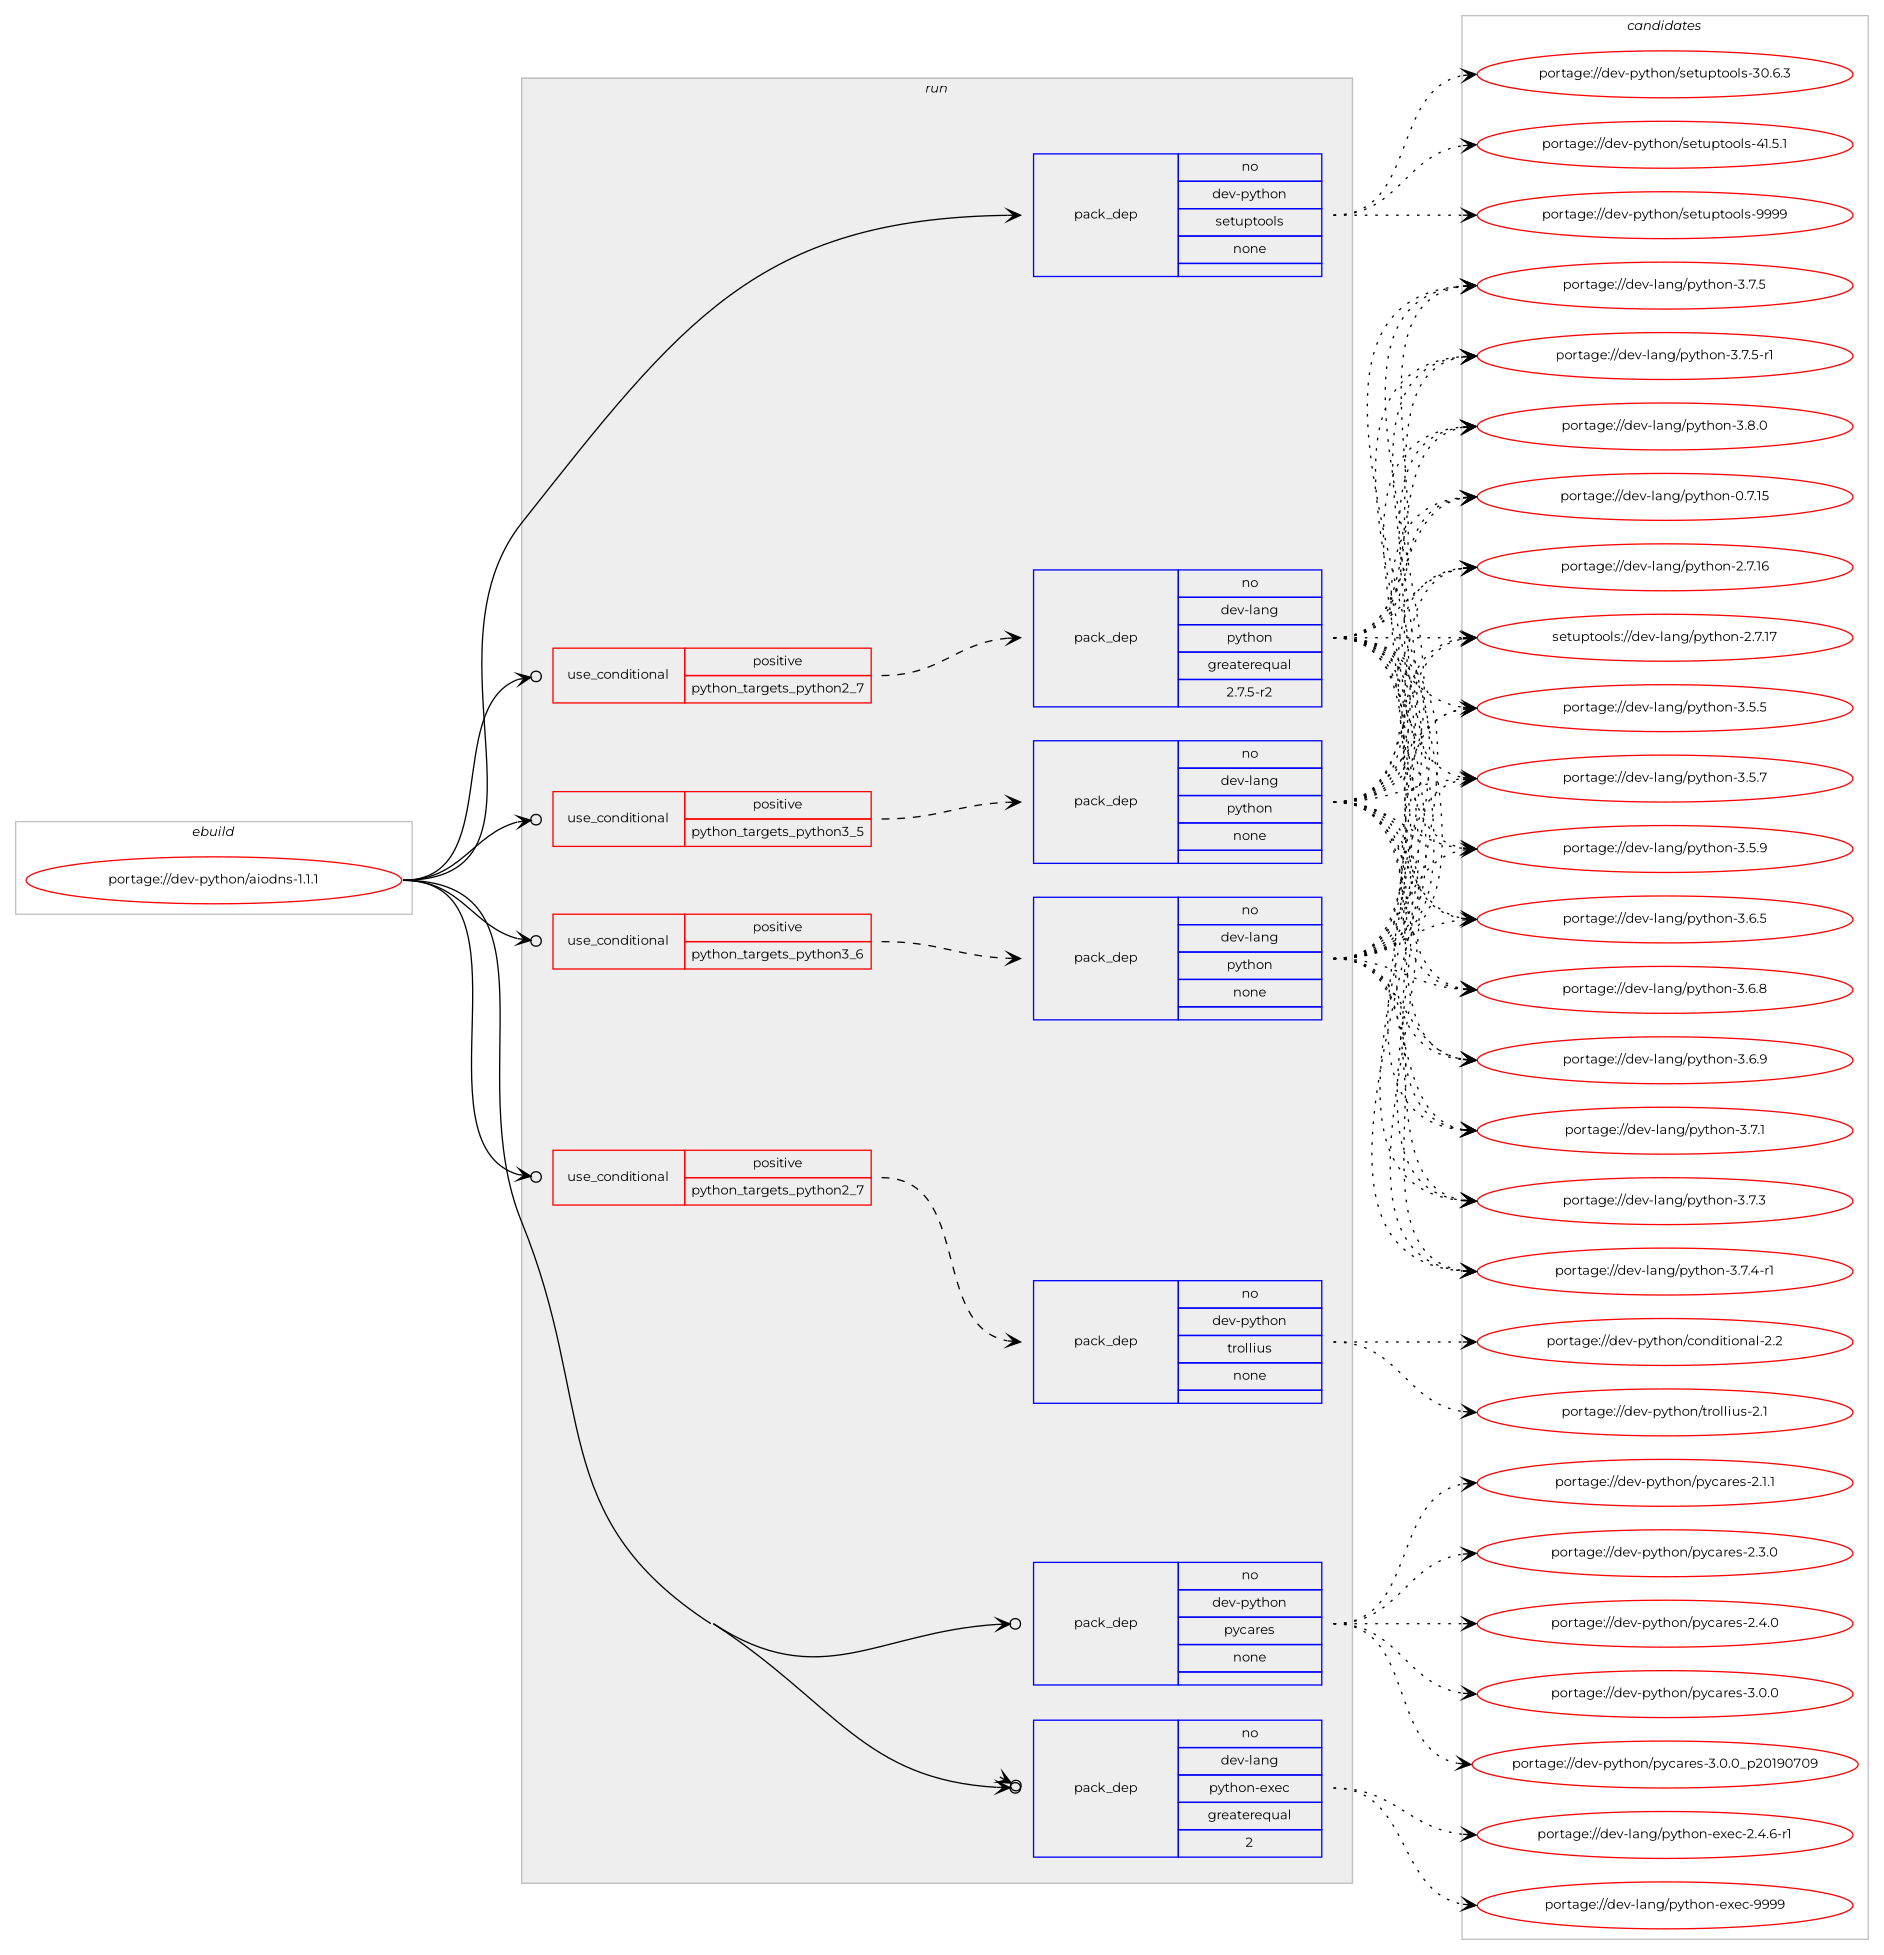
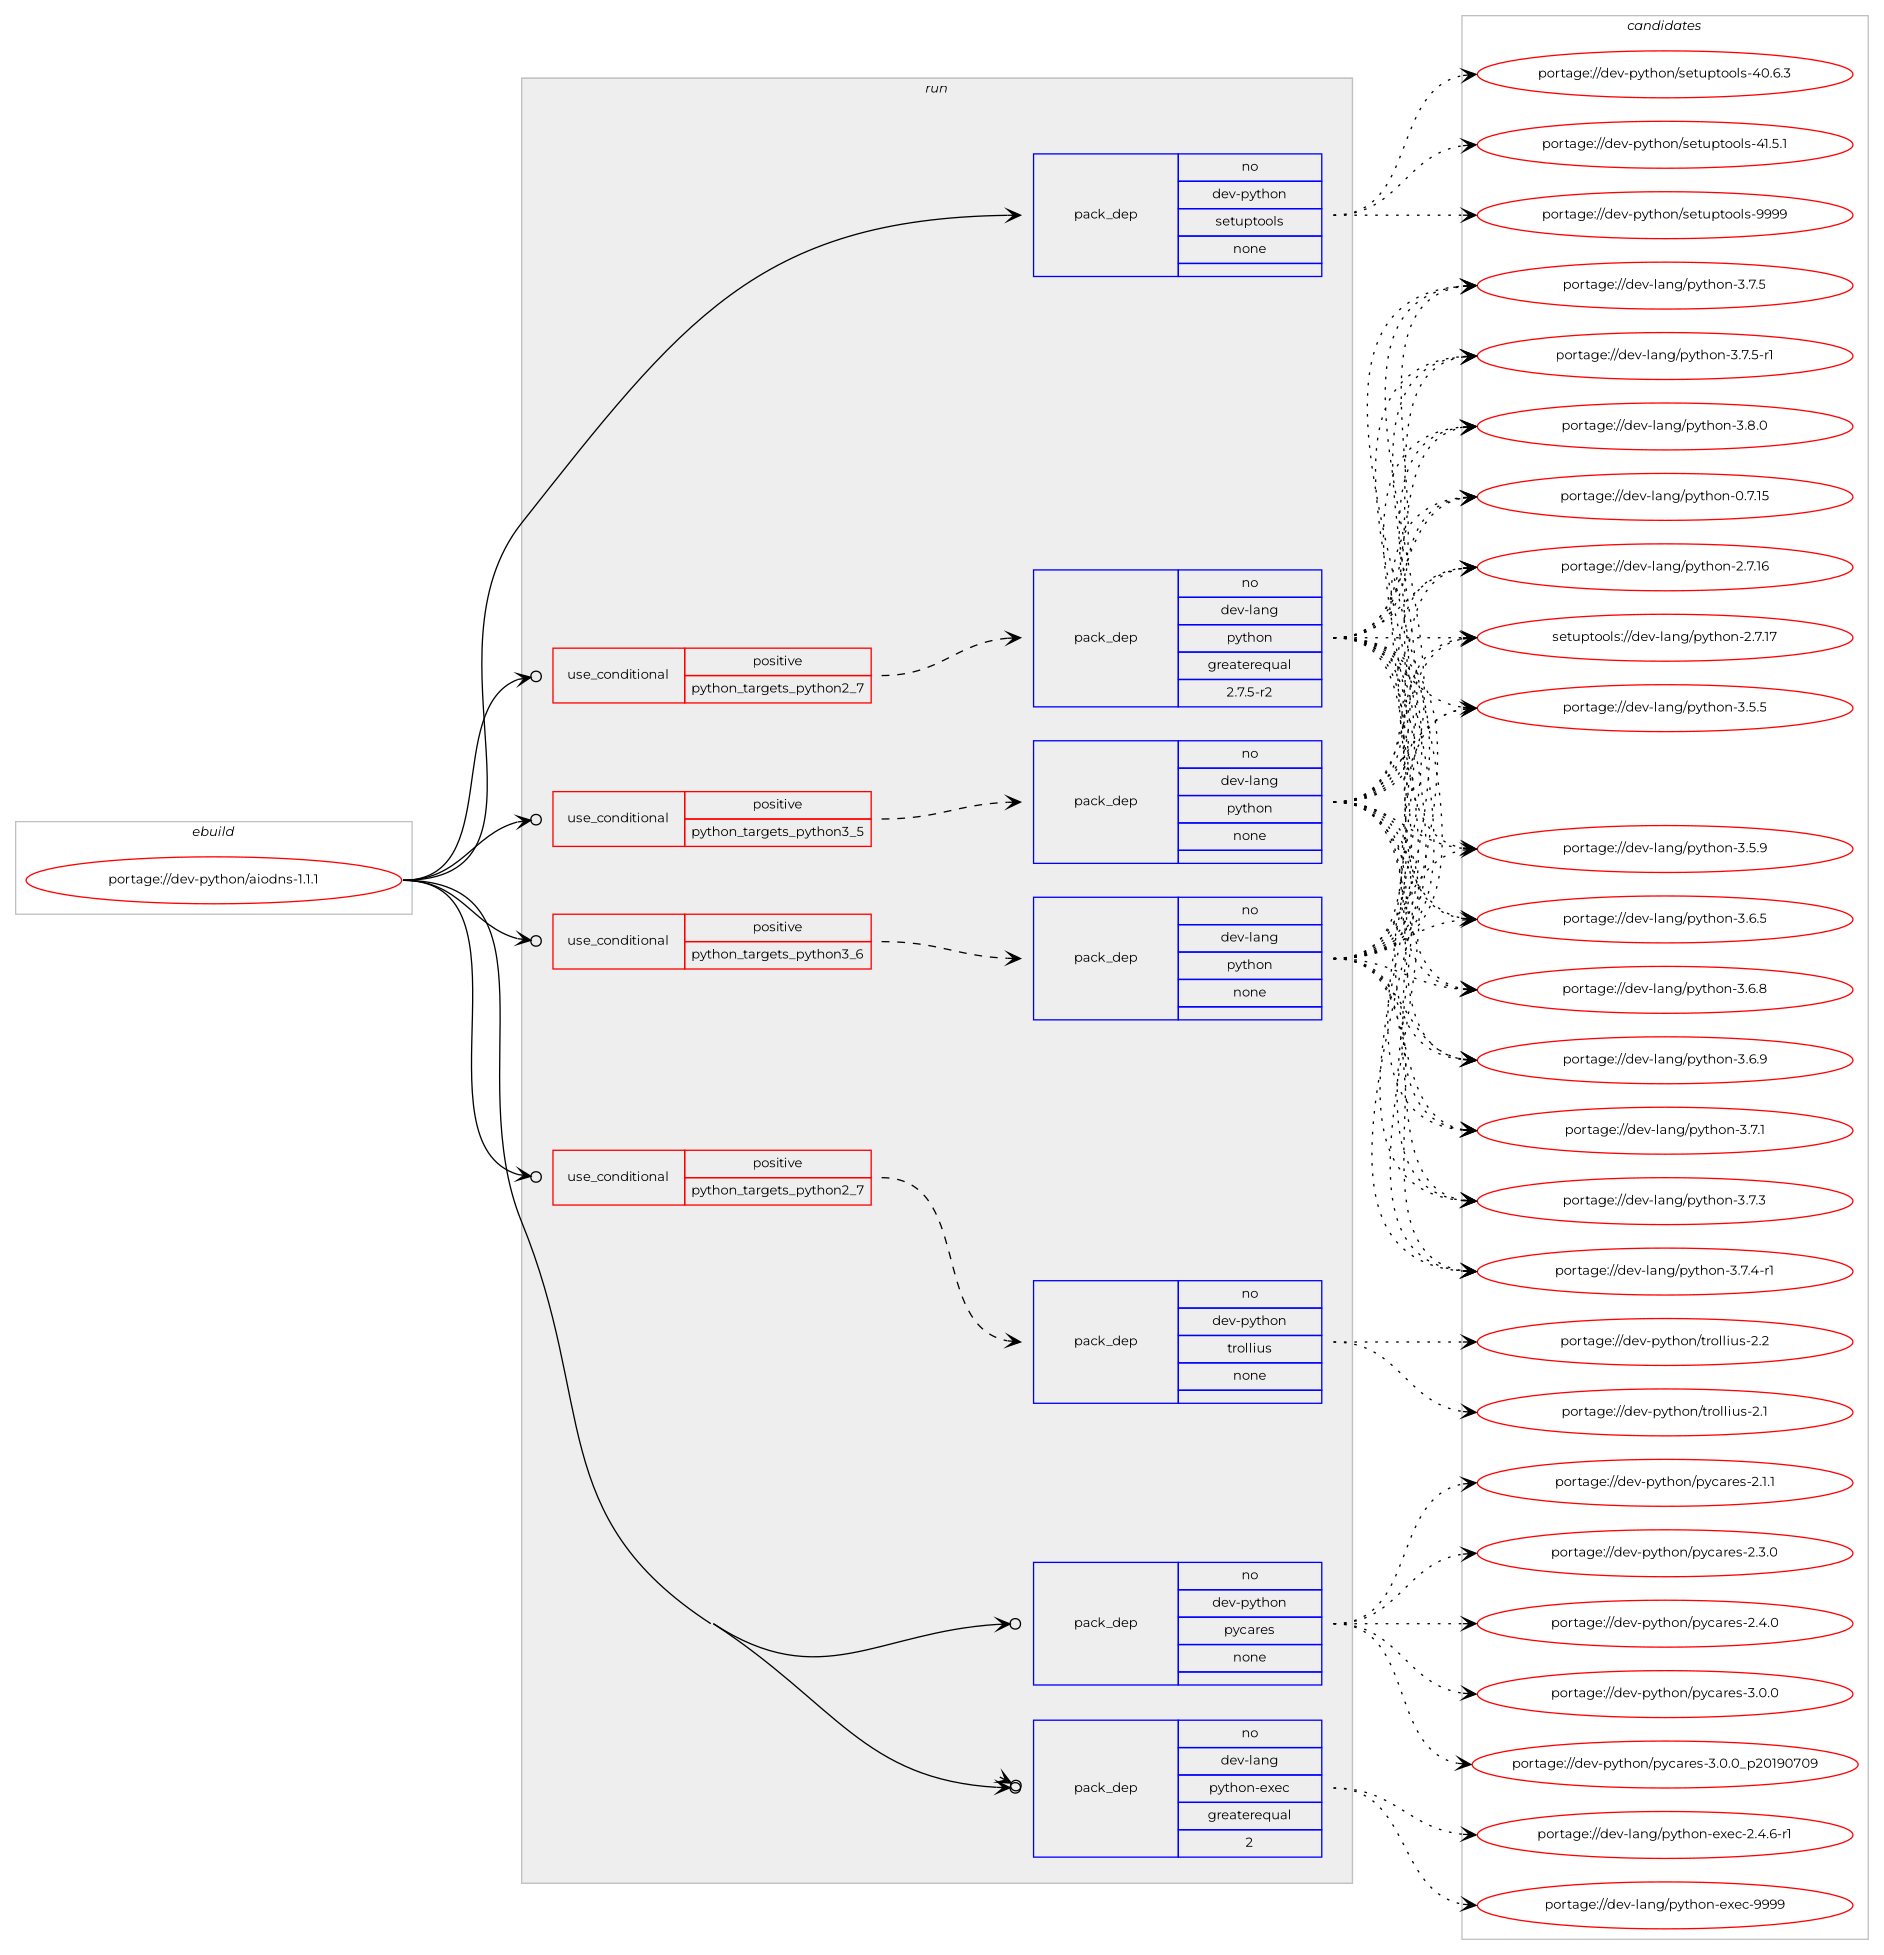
node "portage://dev-python/setuptools-30.6.3": label "portage://dev-python/setuptools-30.6.3" -> "portage://dev-python/setuptools-40.6.3"
node "portage://dev-lang/python-3.5.7": removed
node "portage://dev-python/conditional-2.2": label "portage://dev-python/conditional-2.2" -> "portage://dev-python/trollius-2.2"
